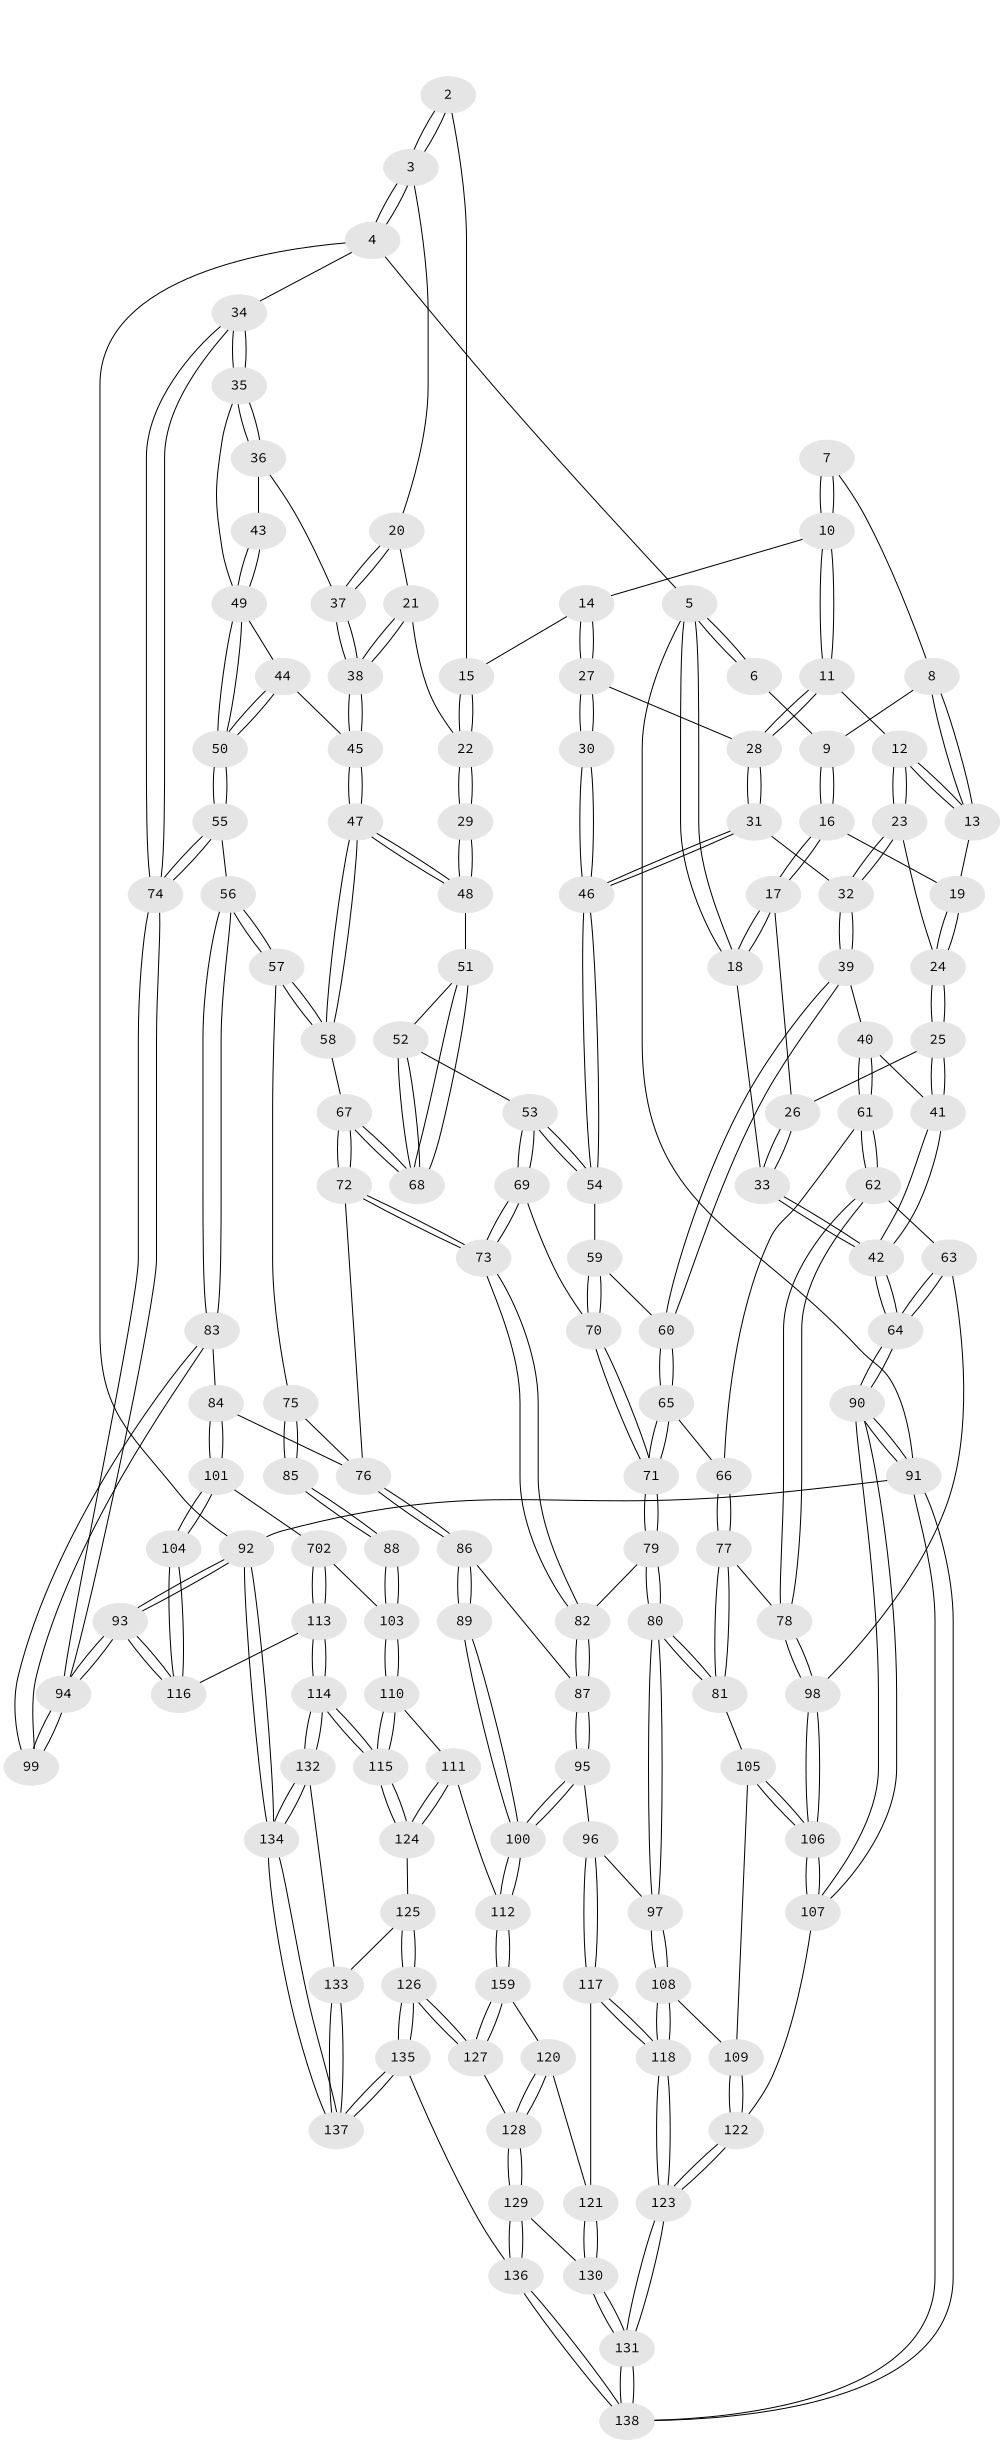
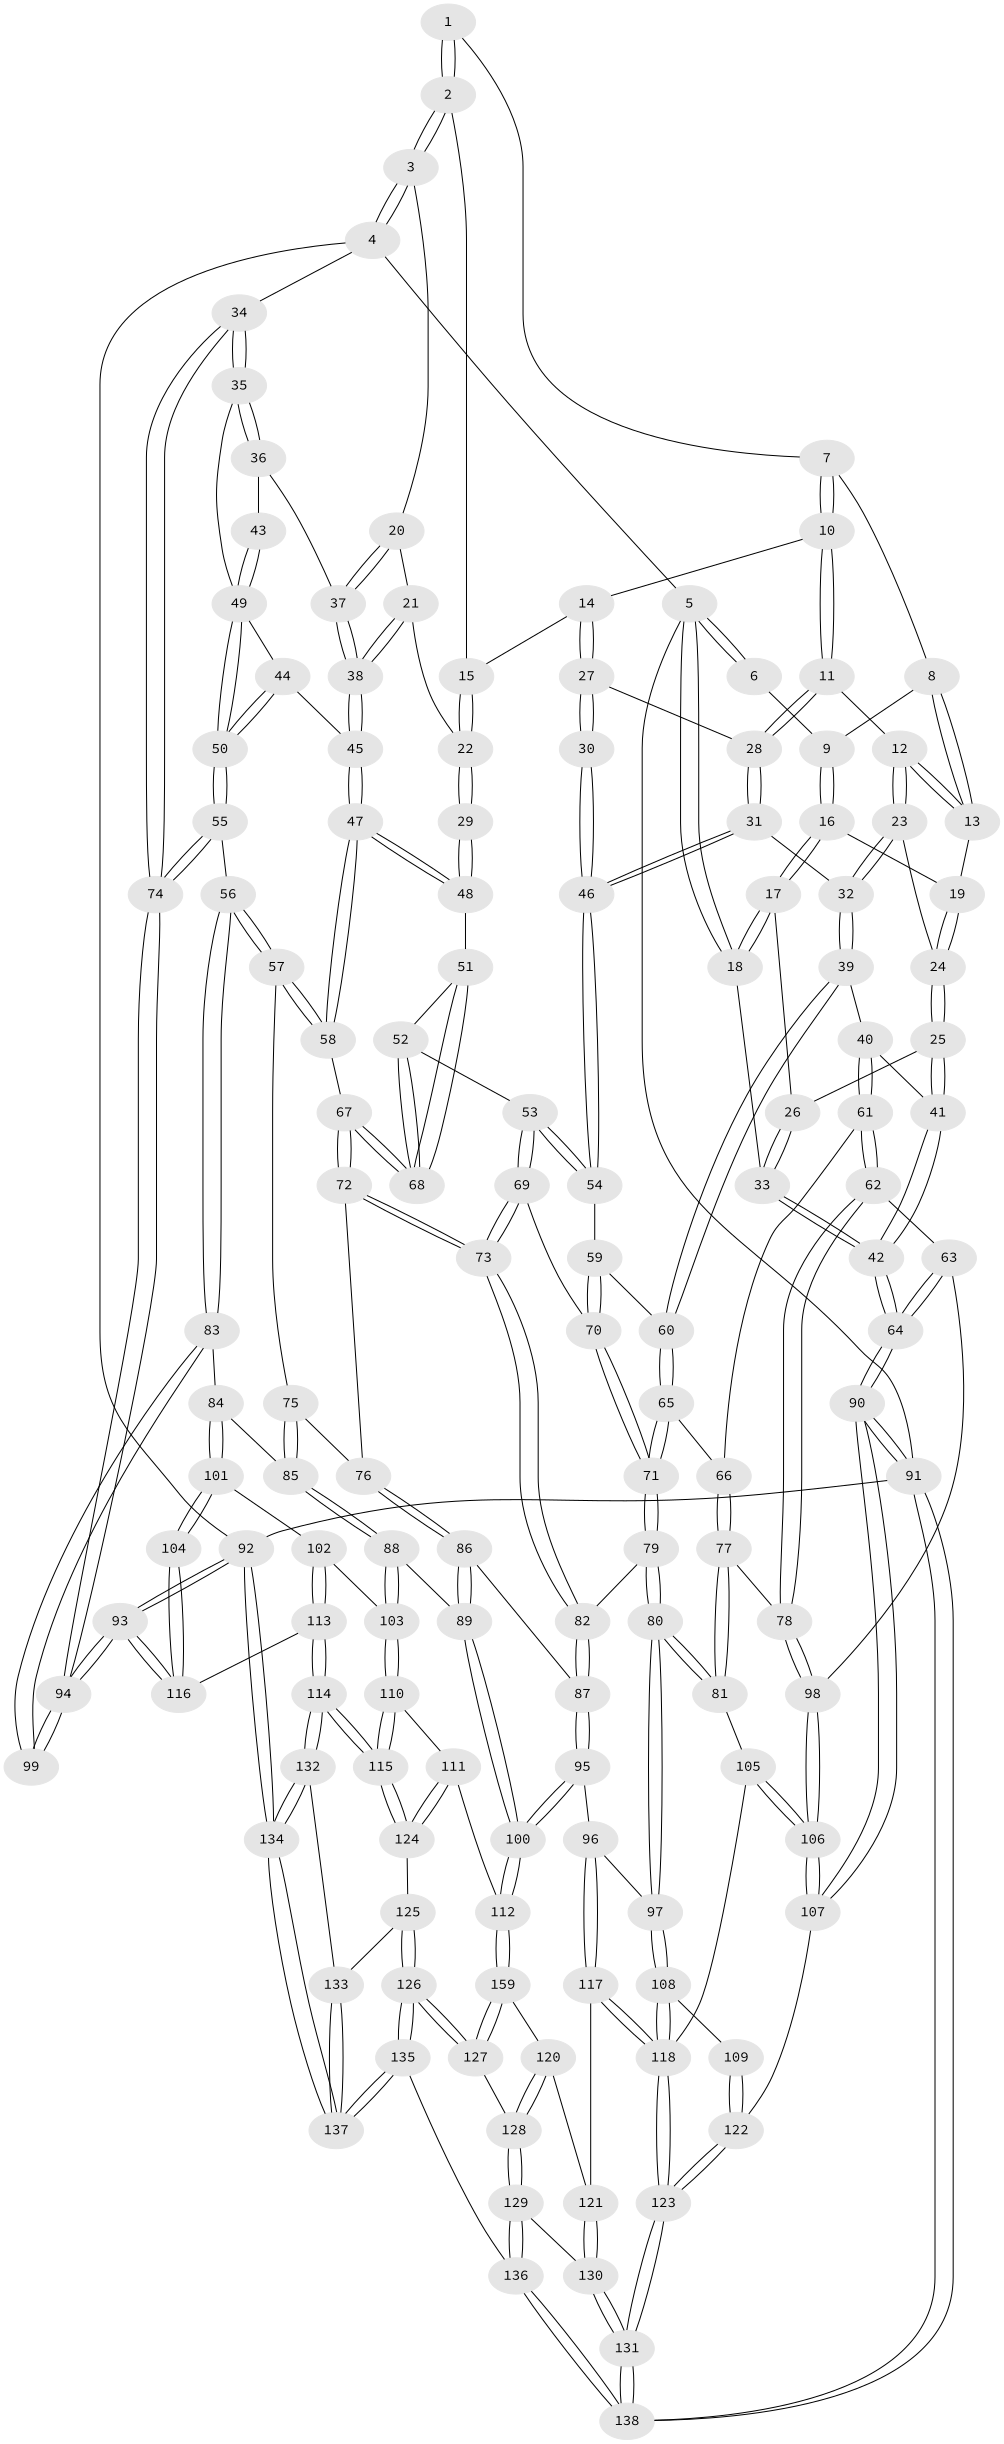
node "1": added
edge "84" -- "76": now "84" -- "85"
node "702": label "702" -> "102"
edge "88" -- "89": added
edge "105" -- "109": now "105" -- "118"
